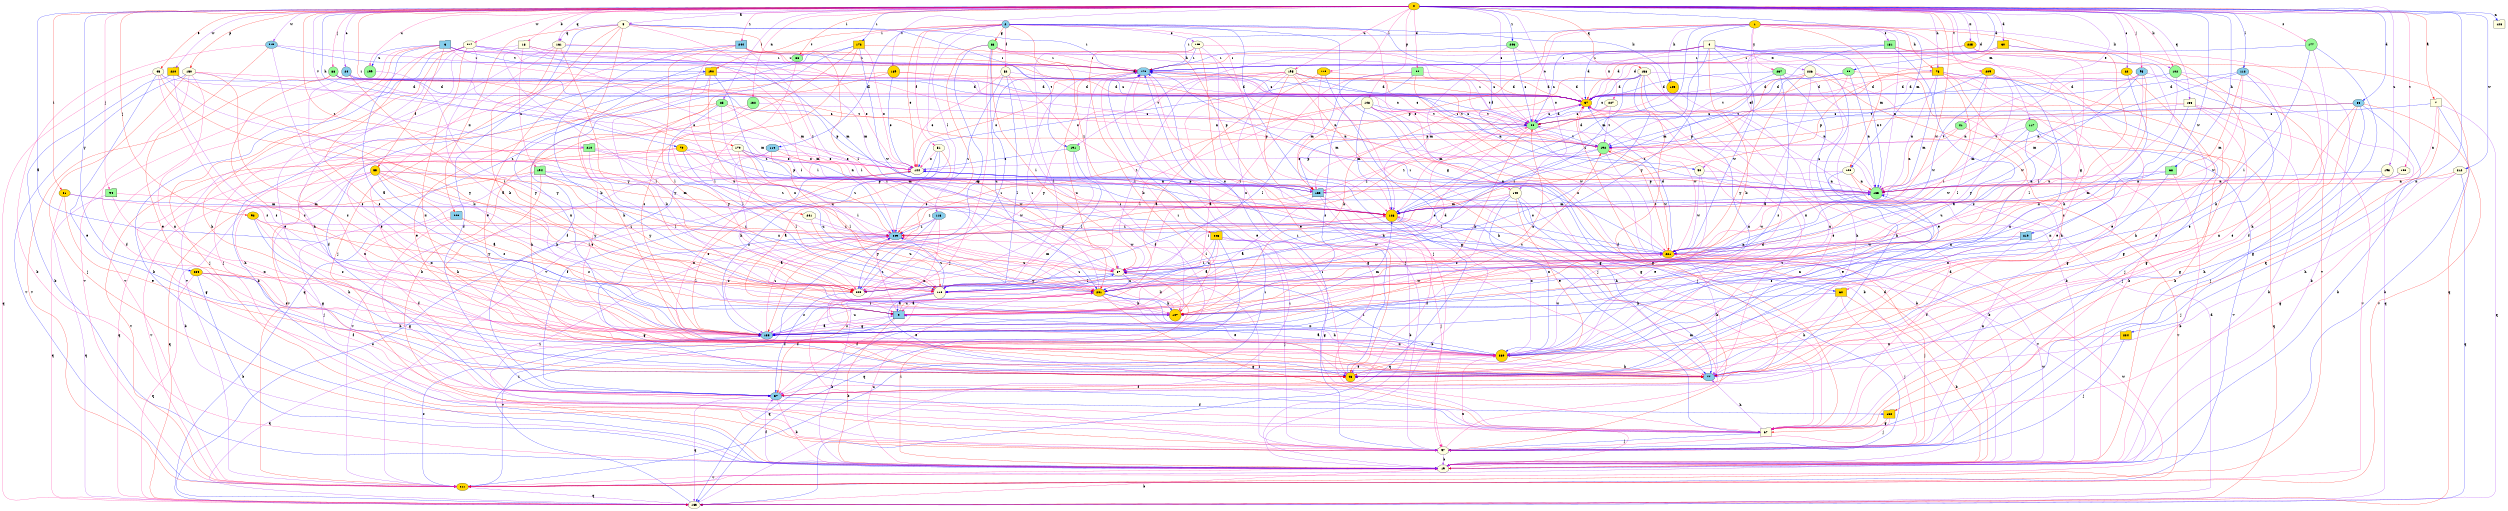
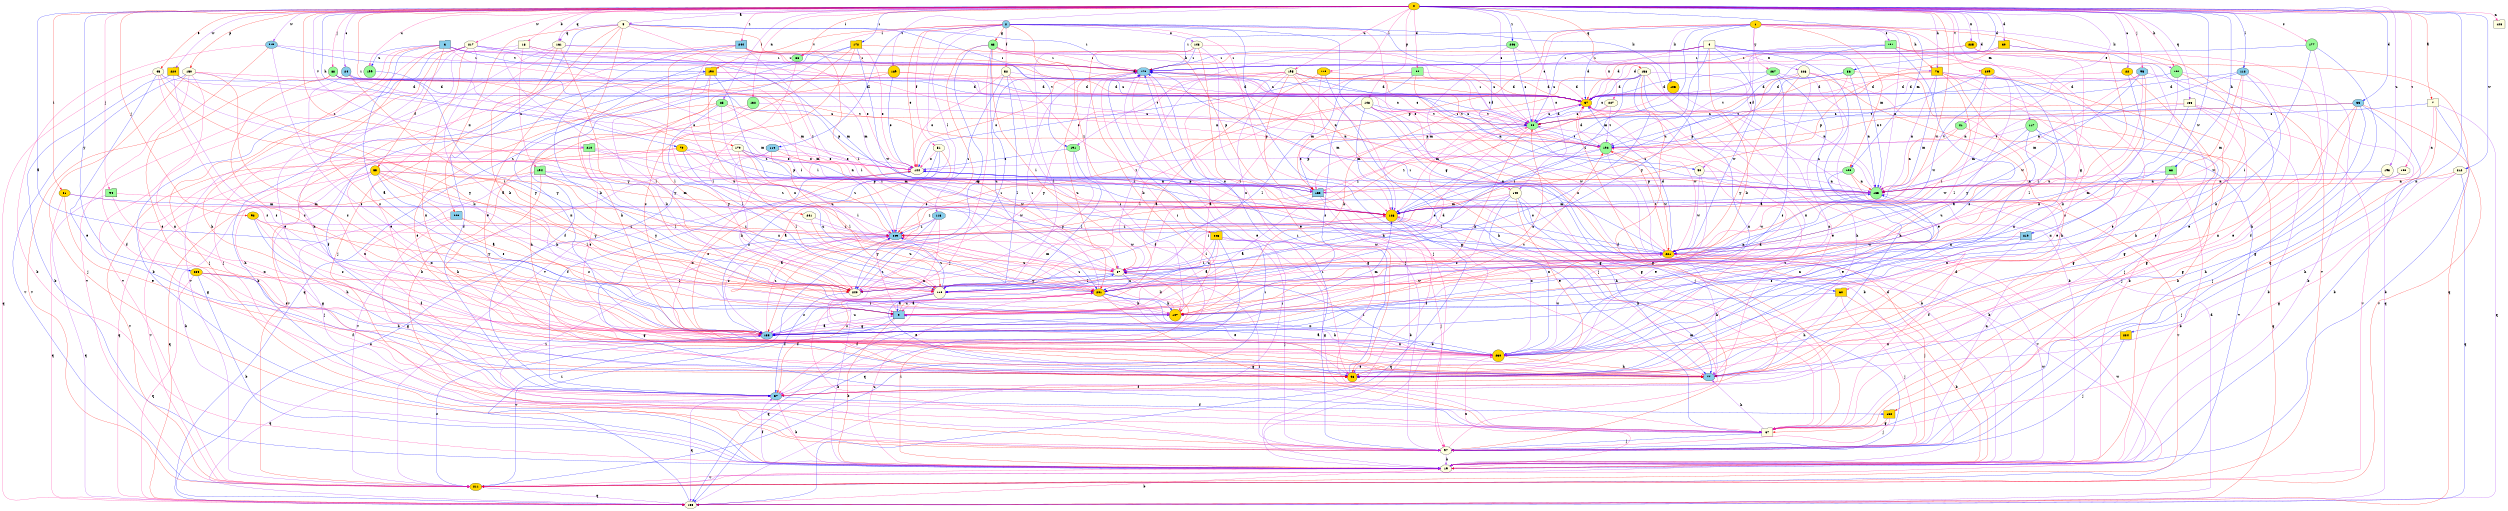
edge "0" -> "128": color blue -> deeppink
edge "181" -> "126": label "m" -> "u"
node "123": fillcolor lightyellow -> palegreen
edge "199" -> "240": color purple -> blue
